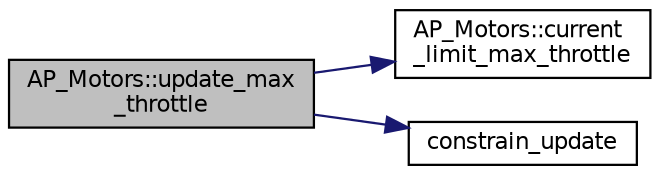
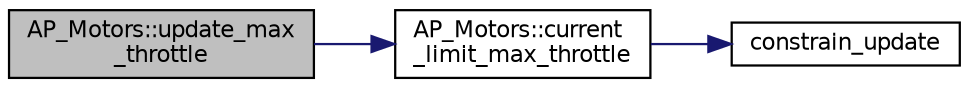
edge "AP_Motors::update_max _throttle" -> "constrain_update": now "AP_Motors::current _limit_max_throttle" -> "constrain_update"
